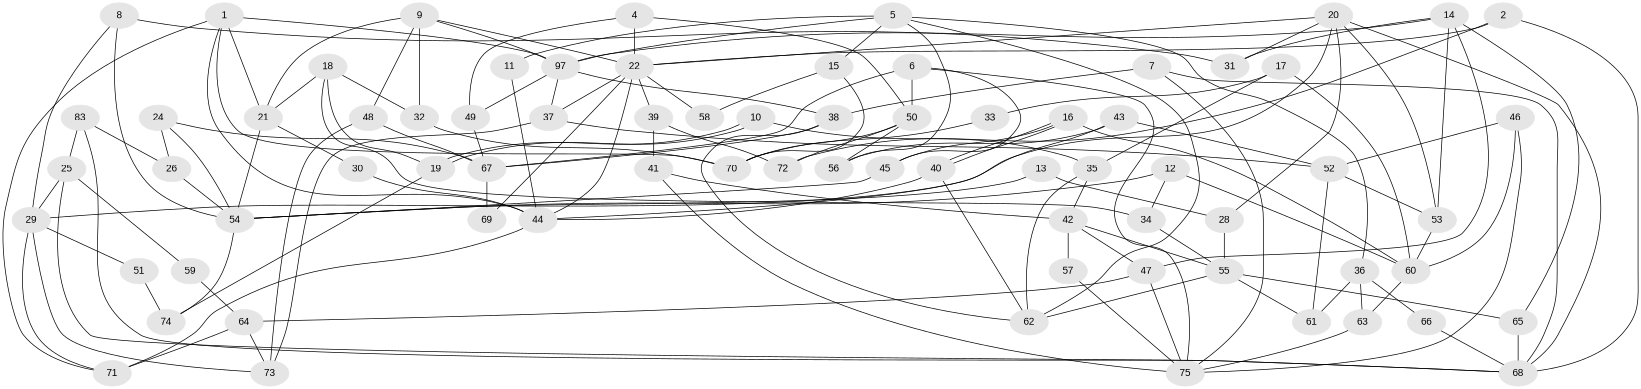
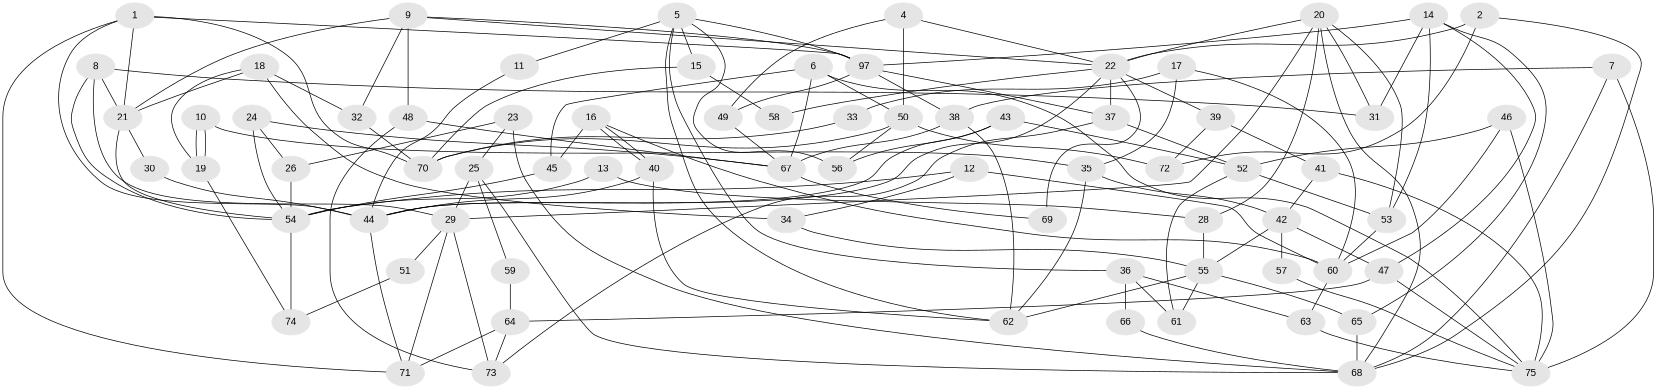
edge "8" -- "21": added
node "83": label "83" -> "23"
